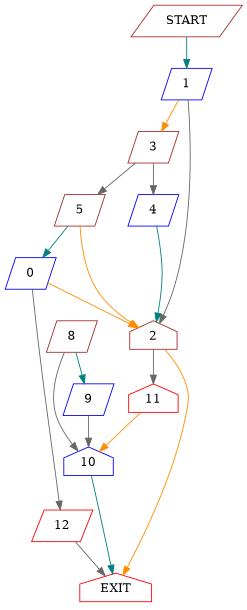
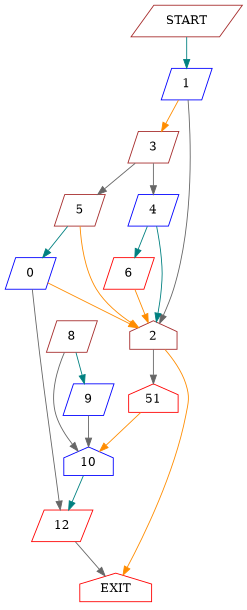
node "6": added
node "11": label "11" -> "51"
edge "10" -> "EXIT": now "10" -> "12"
